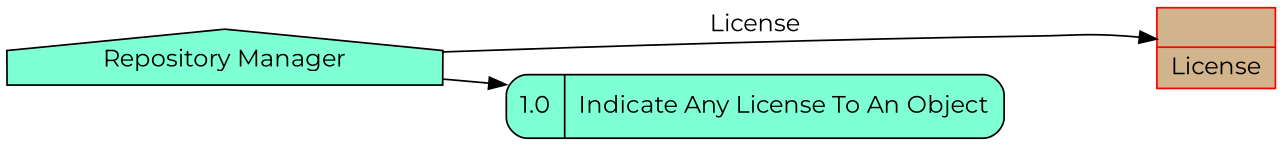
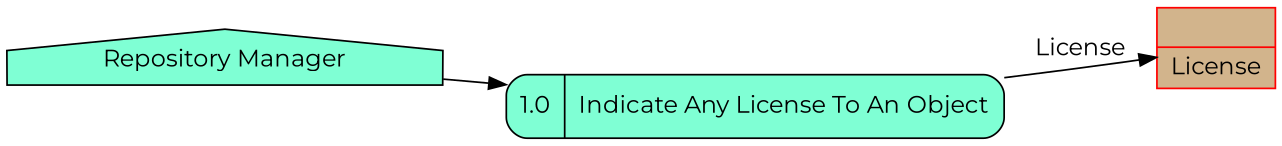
edge "Repository Manager" -> "License": now "1.0" -> "License"
